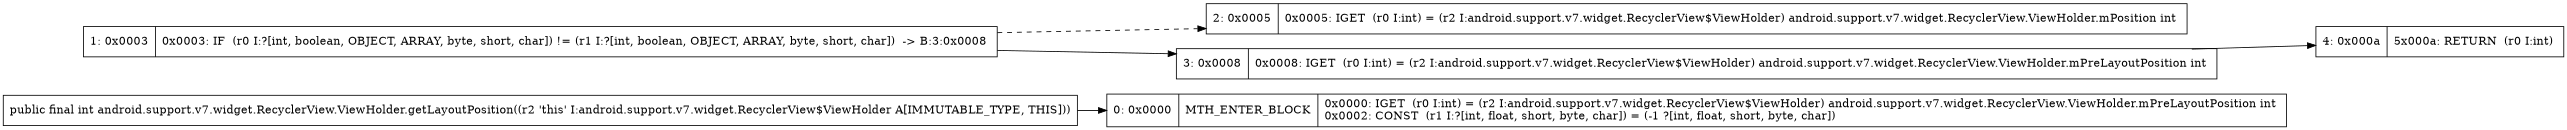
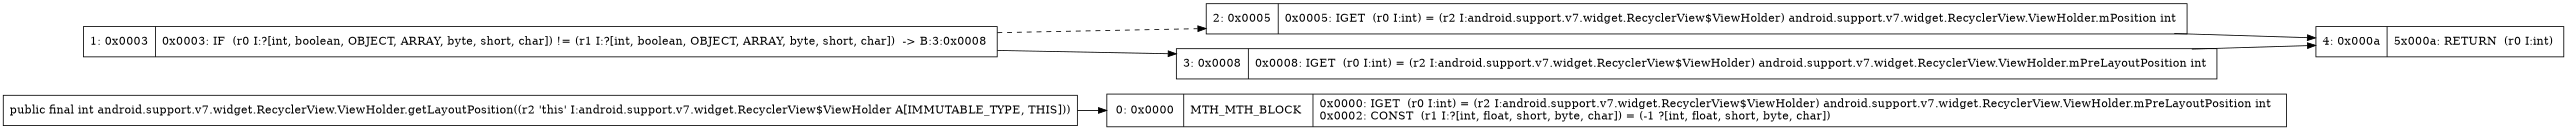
edge "2: 0x0005" -> "4: 0x000a": added
node "0: 0x0000": text "MTH_ENTER_BLOCK" -> "MTH_MTH_BLOCK"
